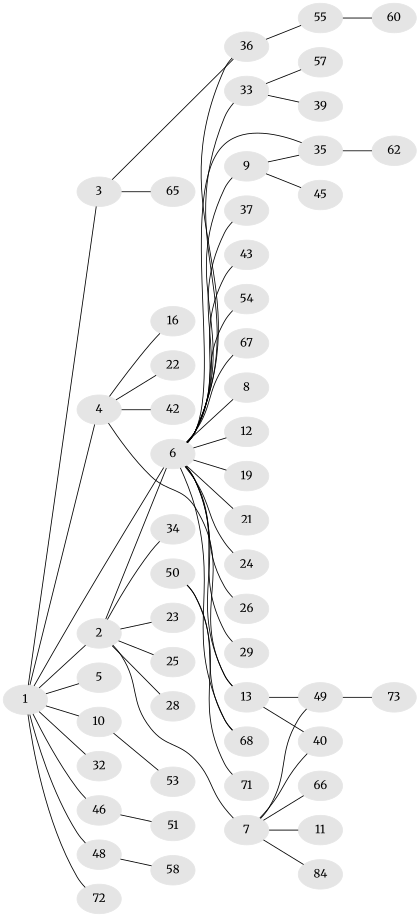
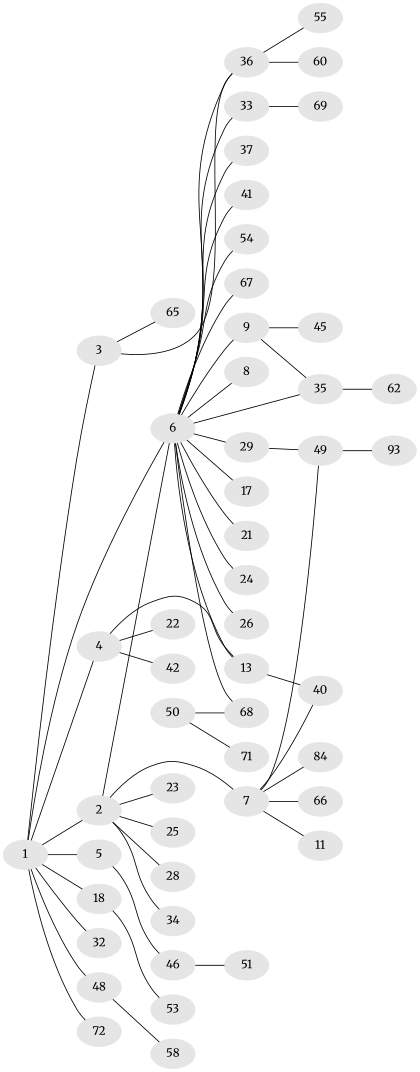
edge "55" -- "60": now "36" -- "60"
node "57": removed
node "39": label "39" -> "69"
node "43": label "43" -> "41"
node "16": removed
node "12": label "12" -> "17"
node "19": removed
edge "13" -- "49": now "29" -- "49"
node "73": label "73" -> "93"
node "10": label "10" -> "18"
edge "1" -- "46": now "5" -- "46"
